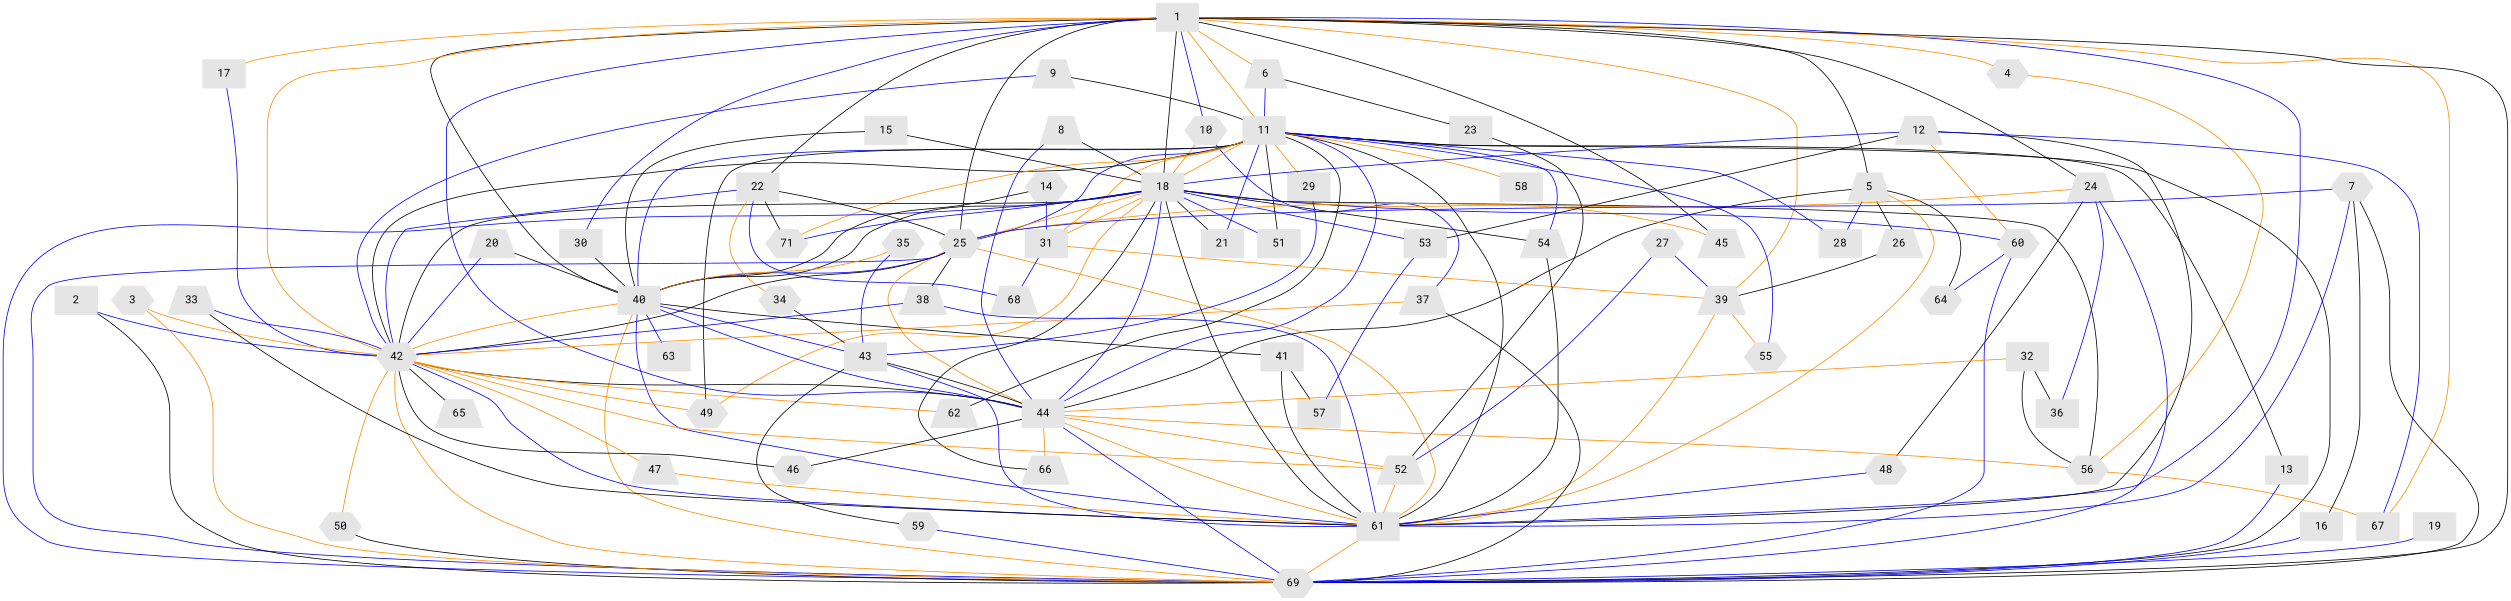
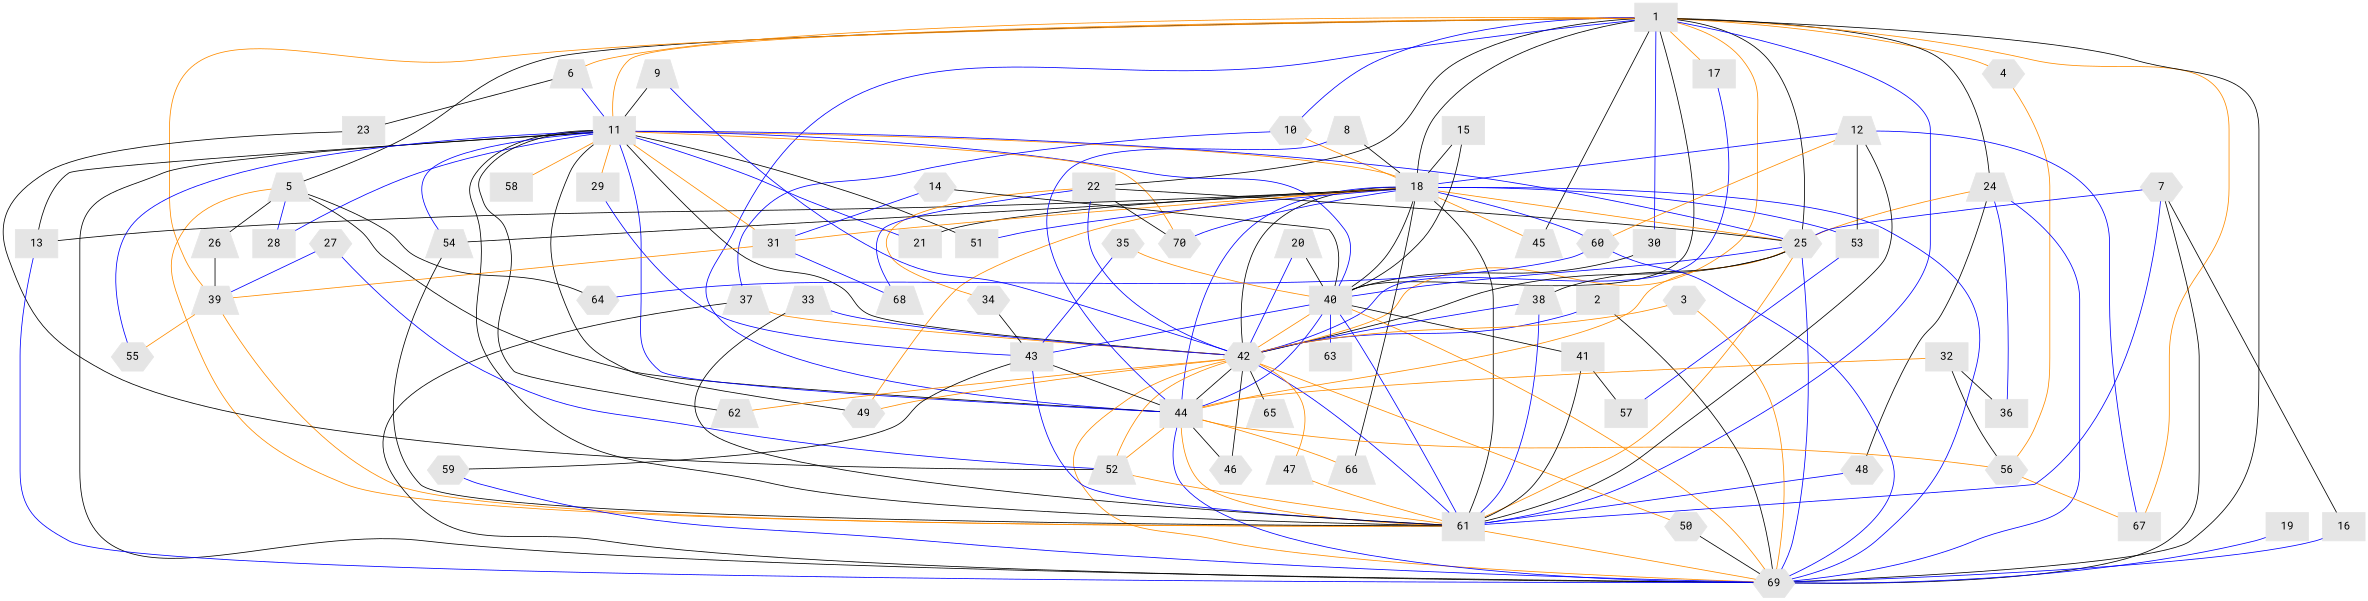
edge "18" -- "56": now "18" -- "13"
node "71": label "71" -> "70"
